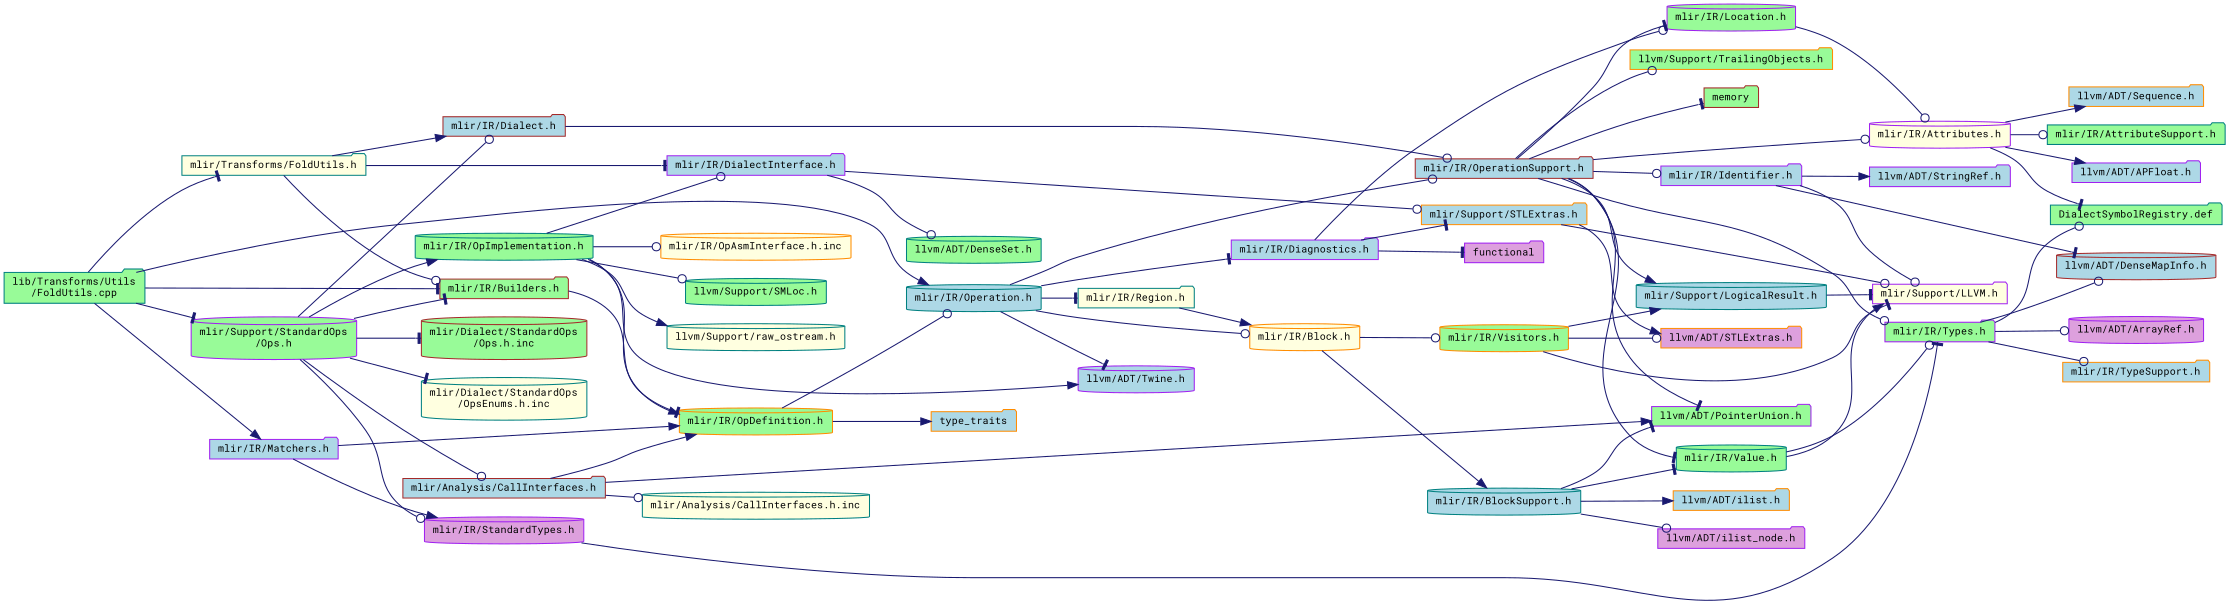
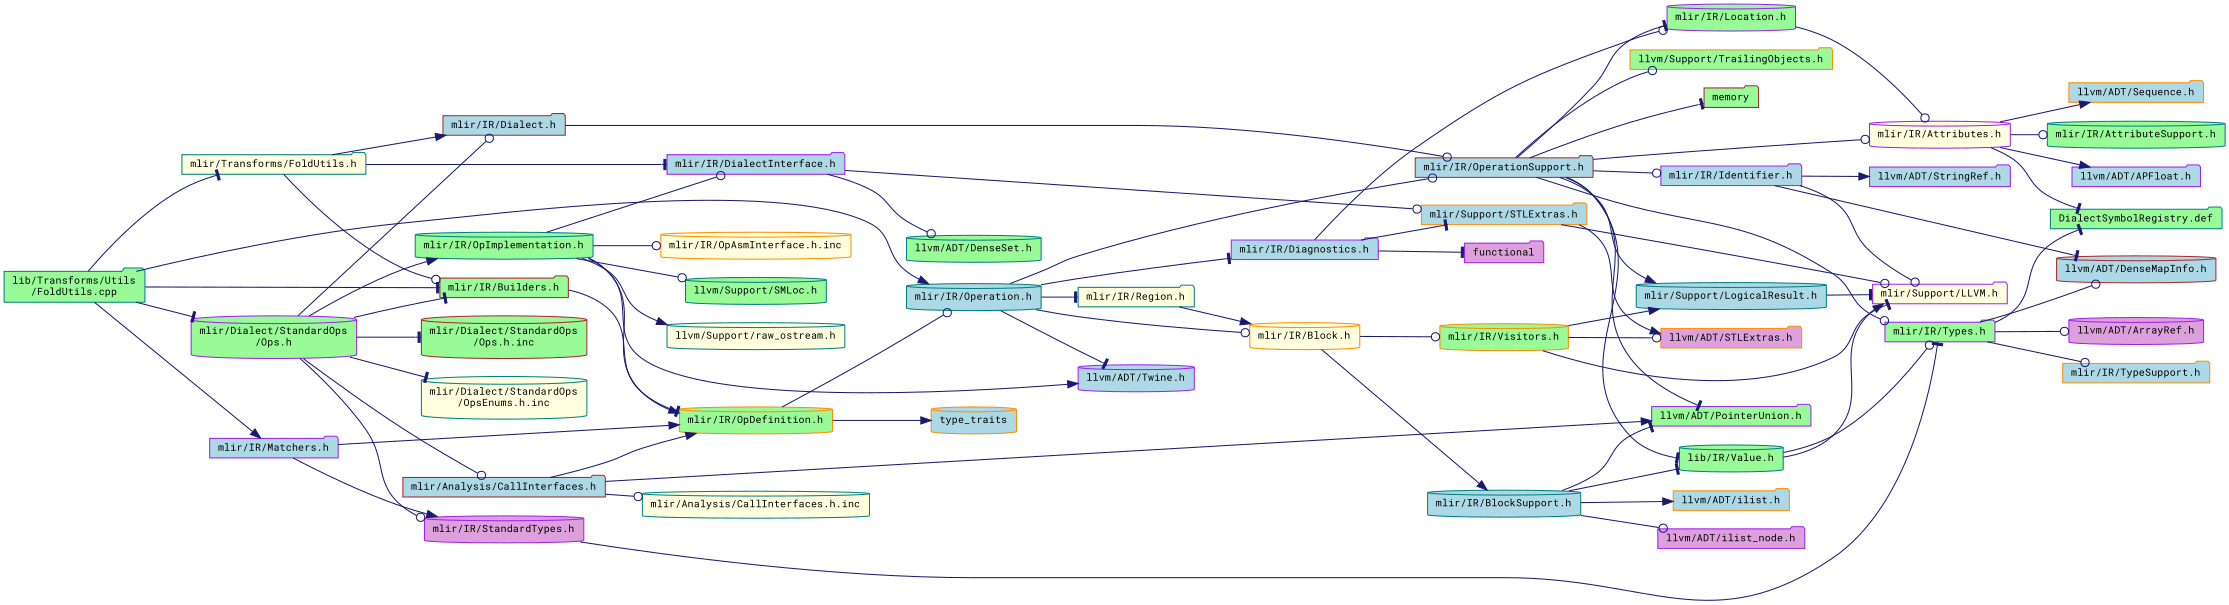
node "mlir/IR/AttributeSupport.h": shape folder -> cylinder
edge "mlir/IR/Types.h" -> "DialectSymbolRegistry.def": arrowhead odot -> tee
node "mlir/Support/StandardOps /Ops.h": label "mlir/Support/StandardOps /Ops.h" -> "mlir/Dialect/StandardOps /Ops.h"
node "type_traits": shape folder -> cylinder
node "mlir/IR/Value.h": label "mlir/IR/Value.h" -> "lib/IR/Value.h"
